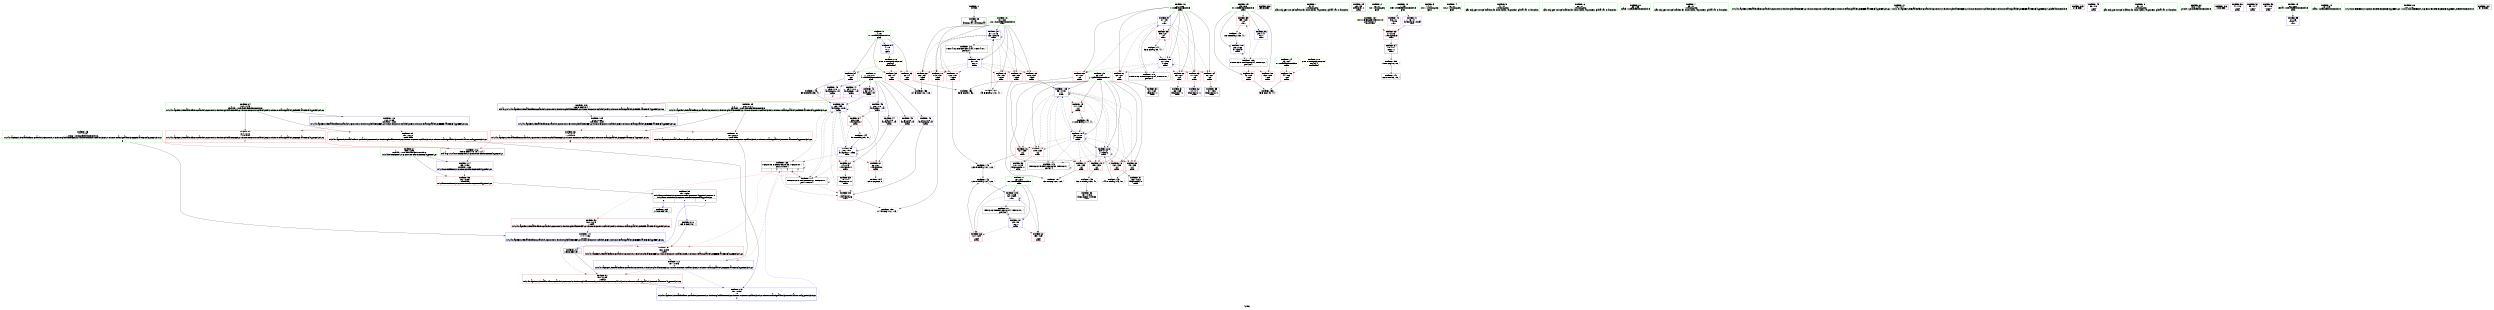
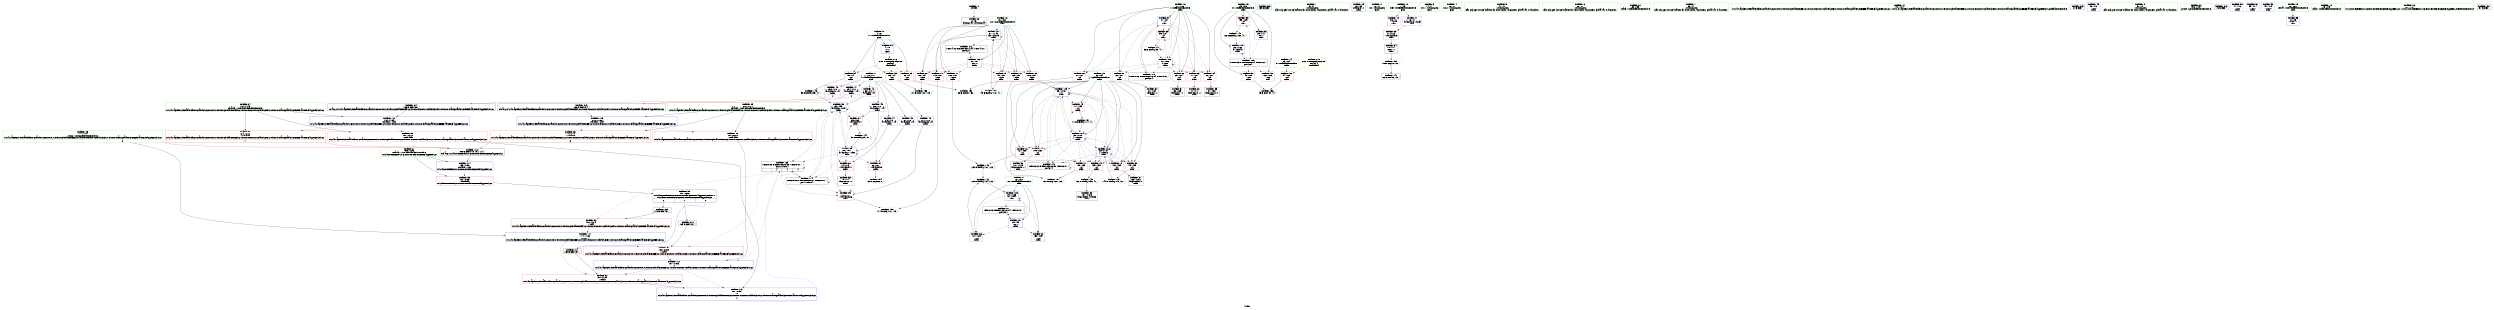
node "NodeID: 184": removed
node "NodeID: 58": text "main" -> "buff"
node "NodeID: 214": added
edge "NodeID: 209" -> "NodeID: 90": added
